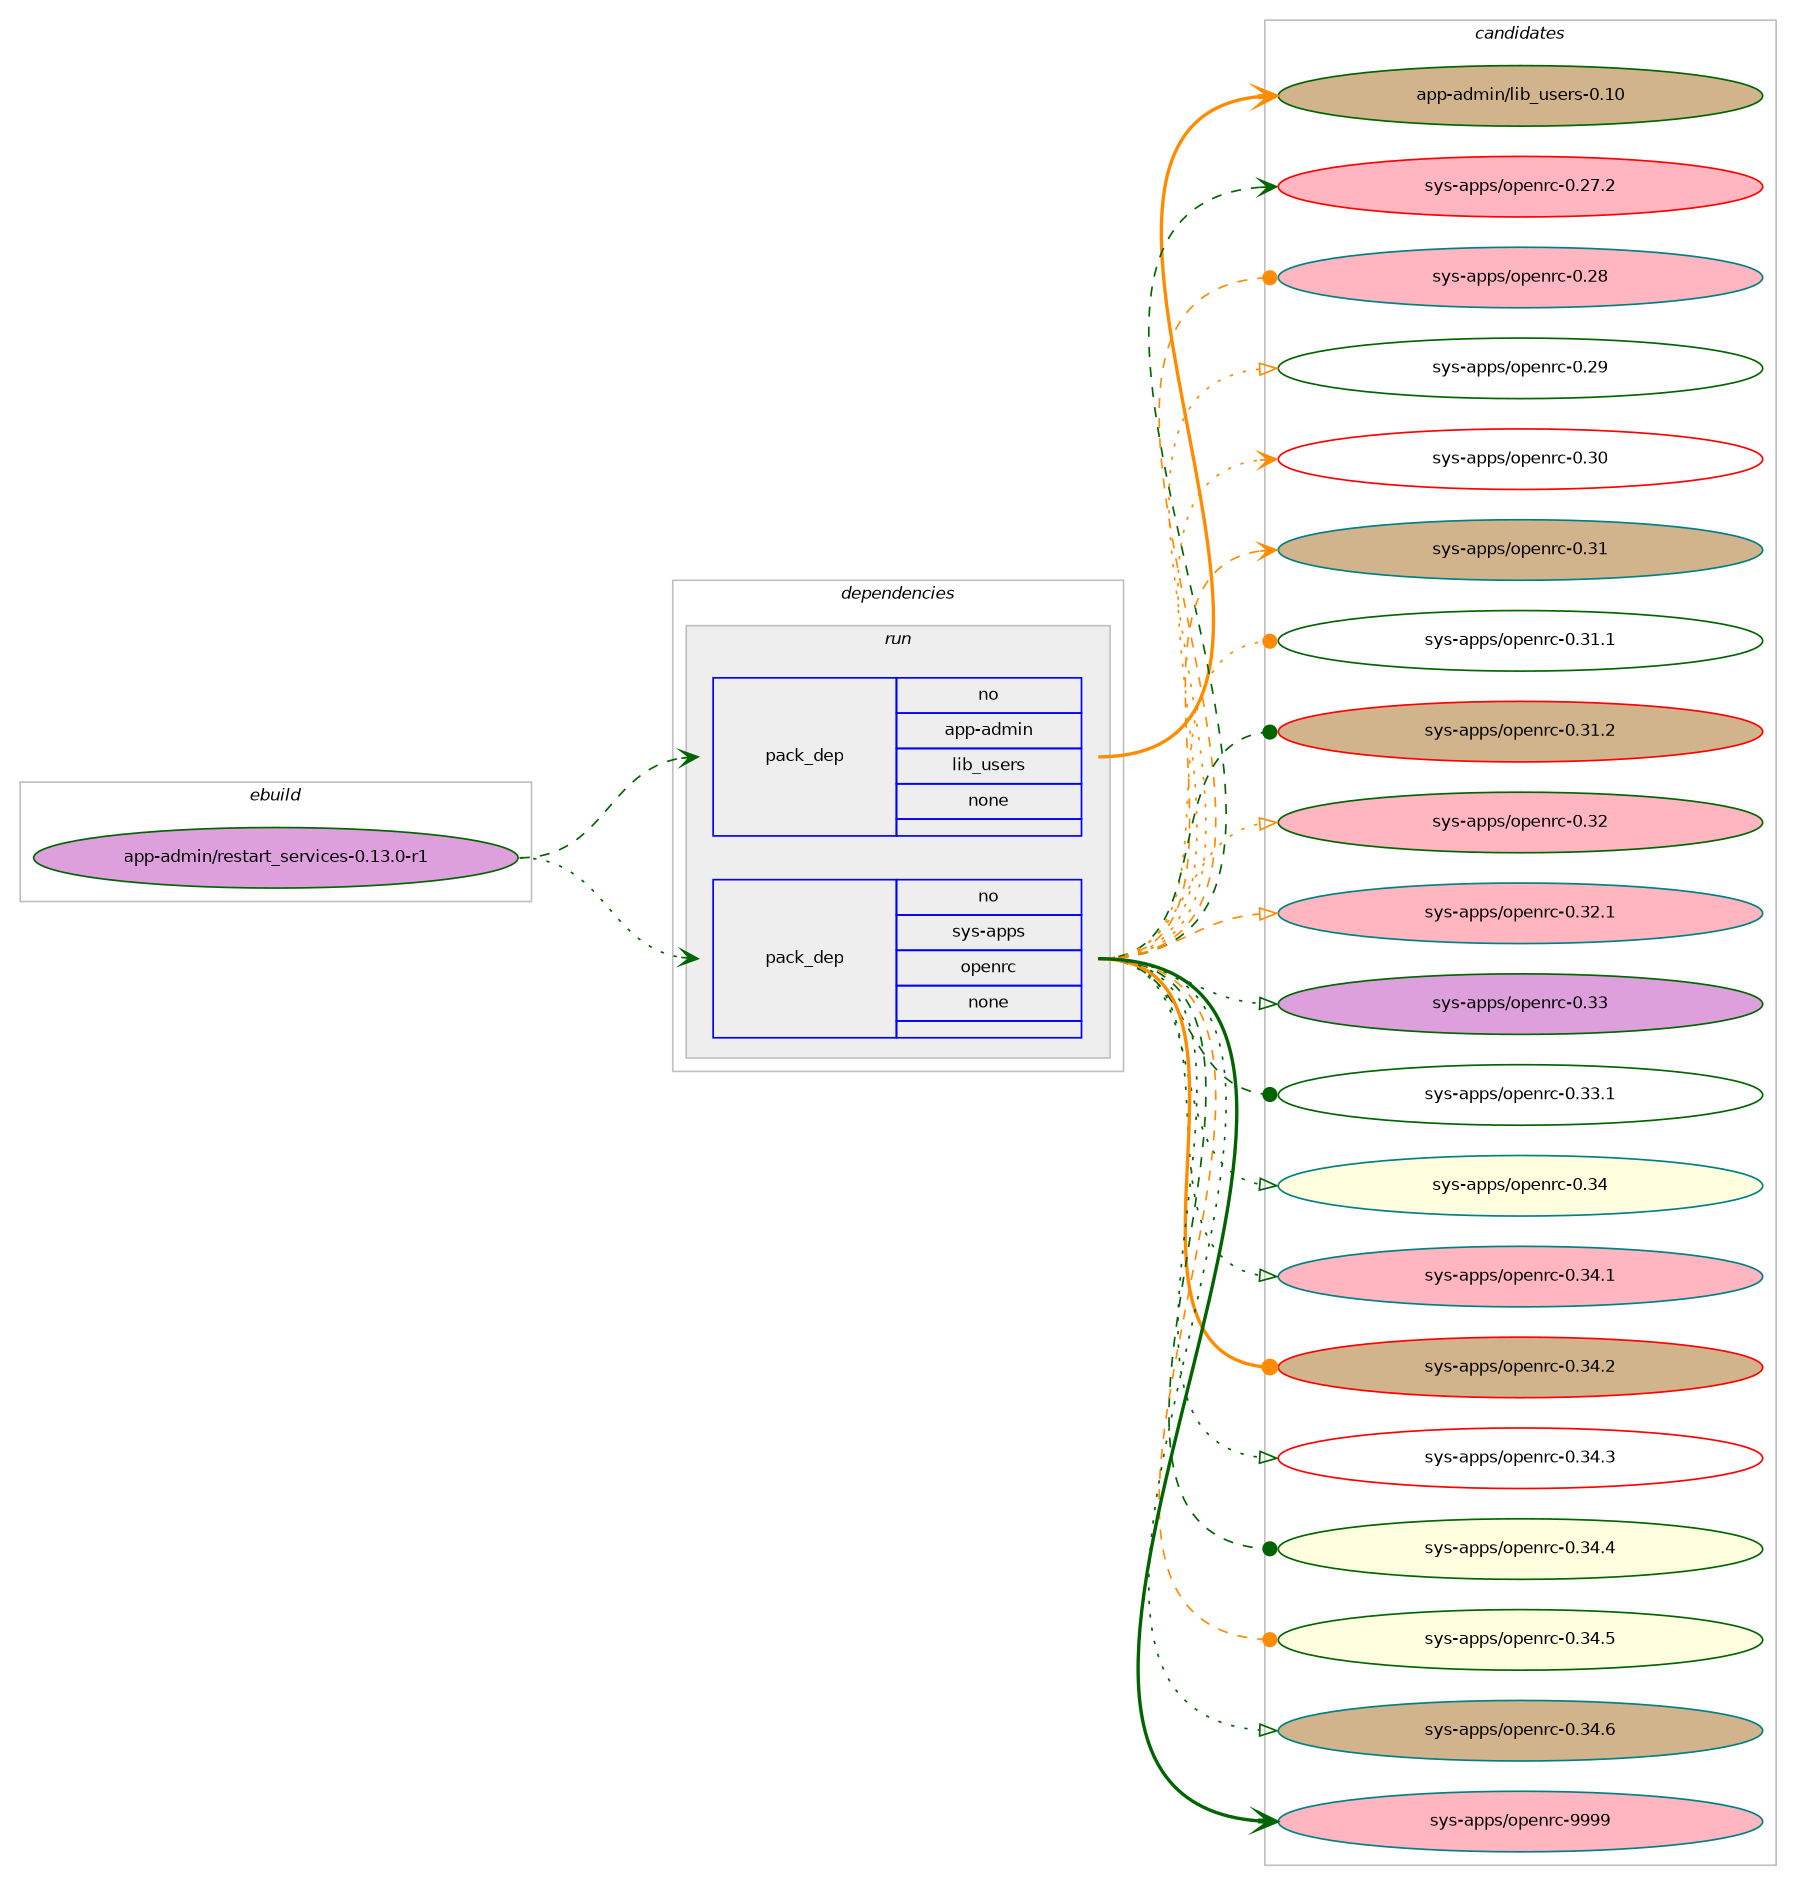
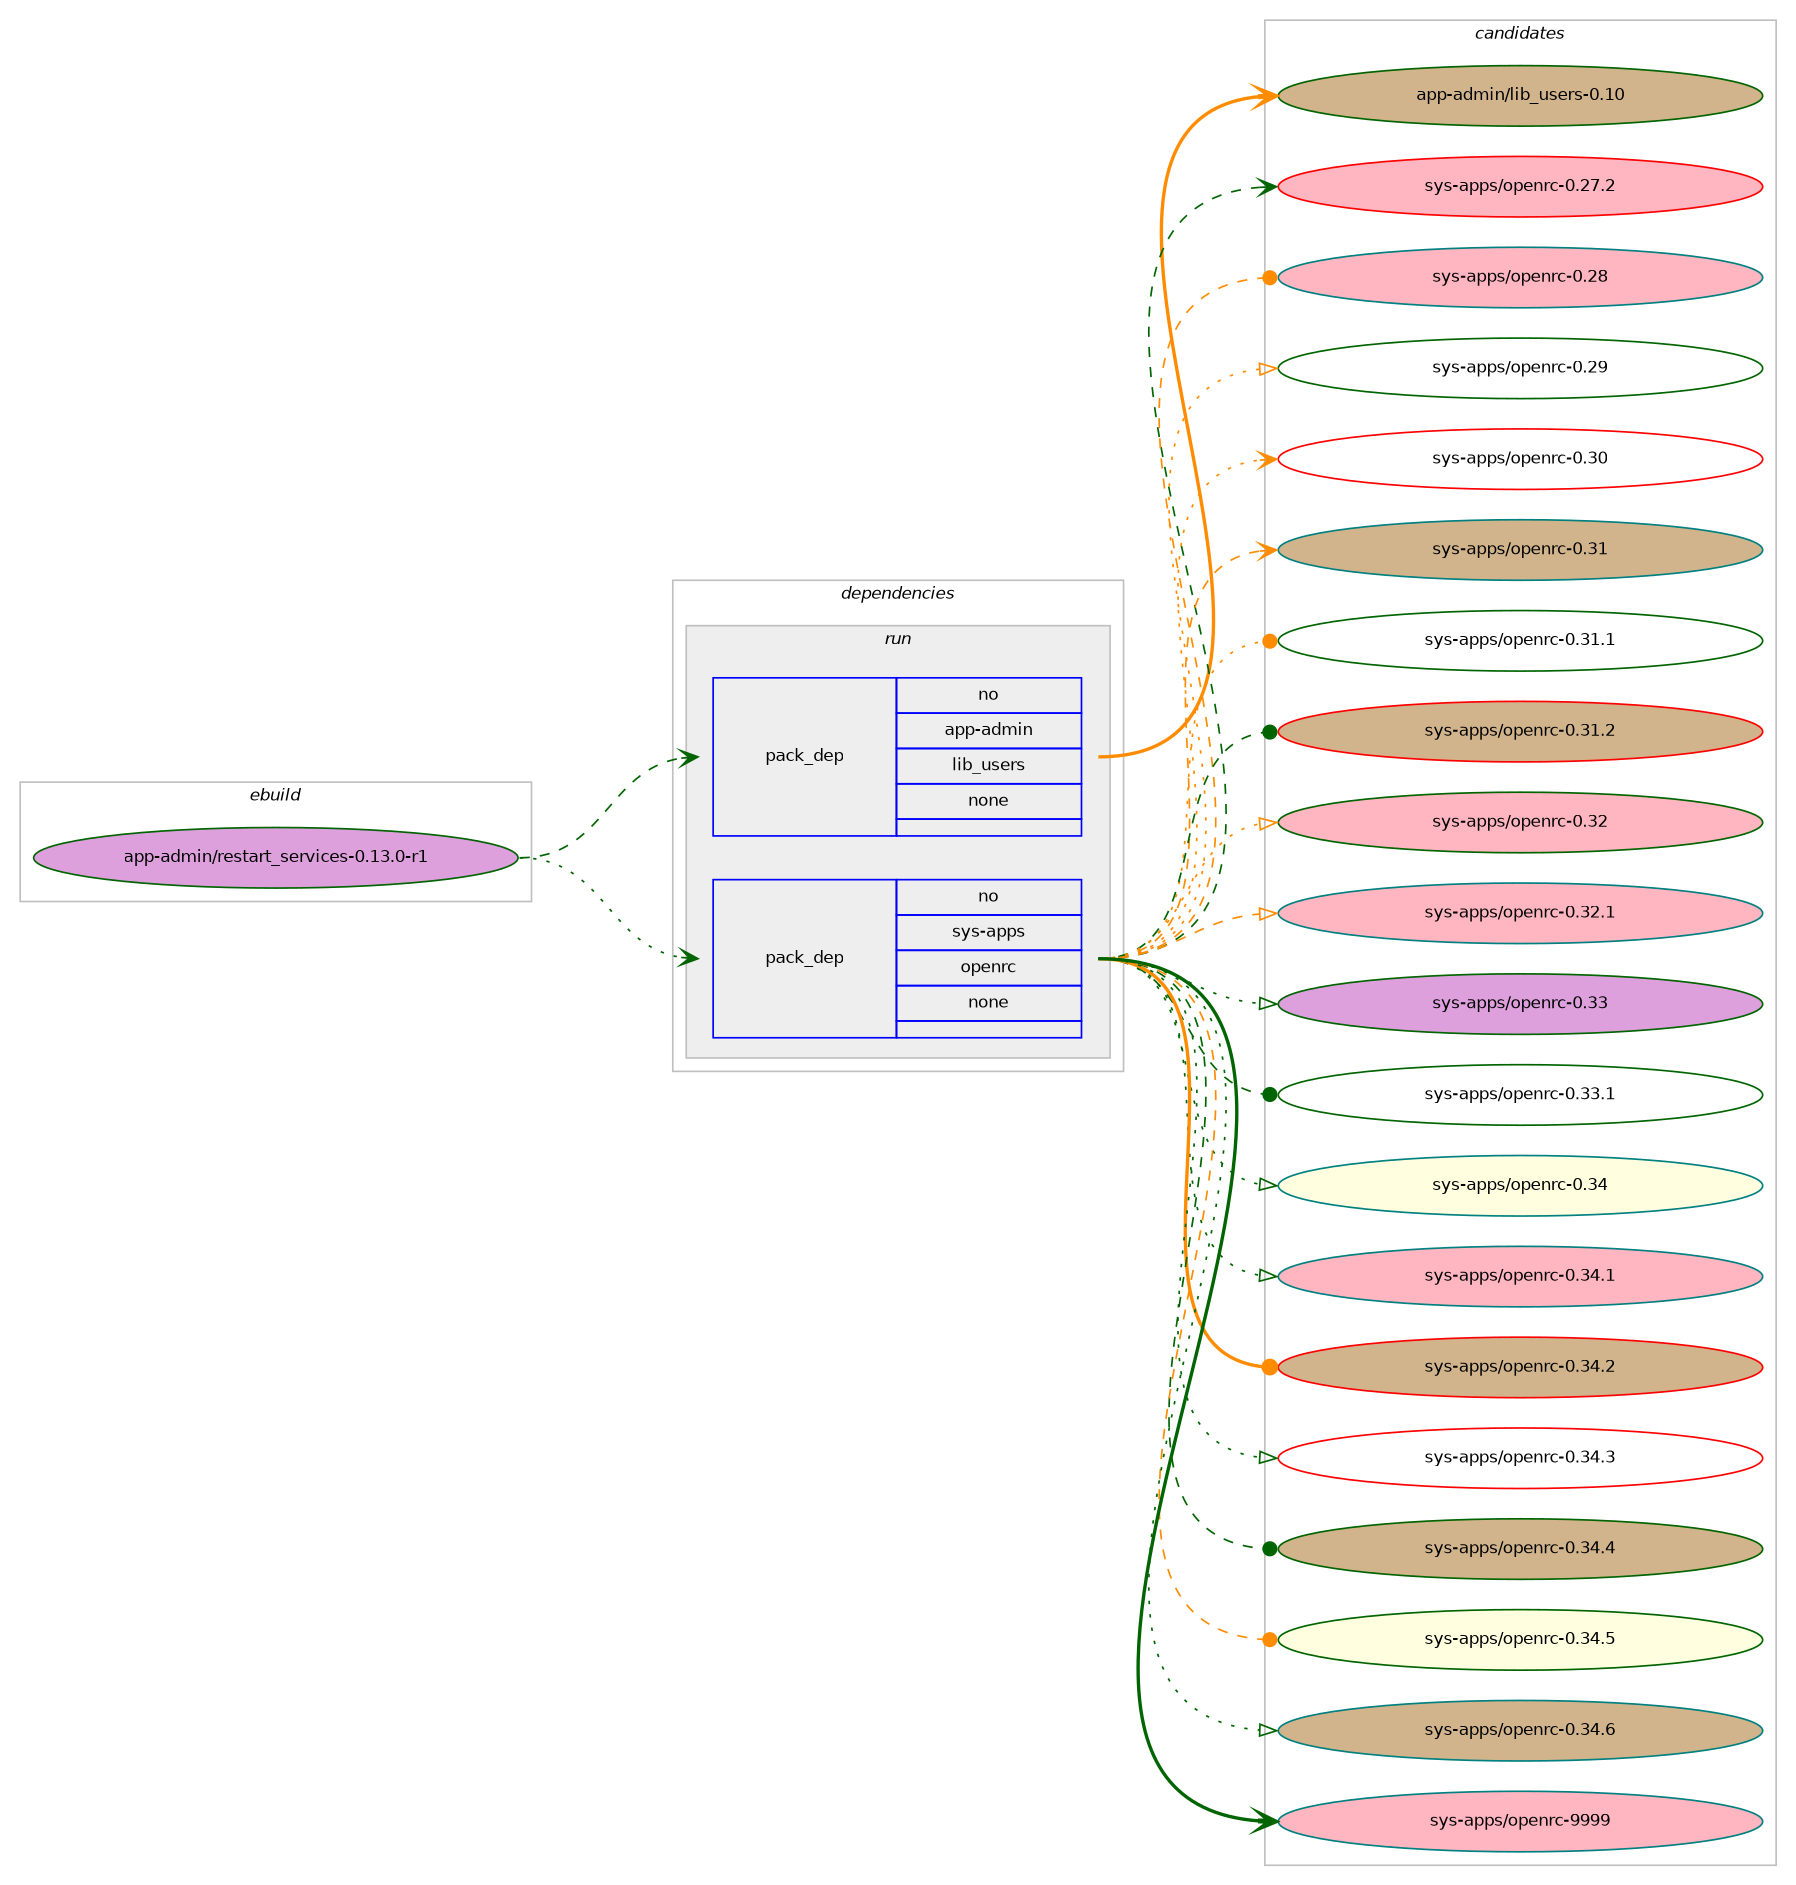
node "sys-apps/openrc-0.34.4": fillcolor lightyellow -> tan
